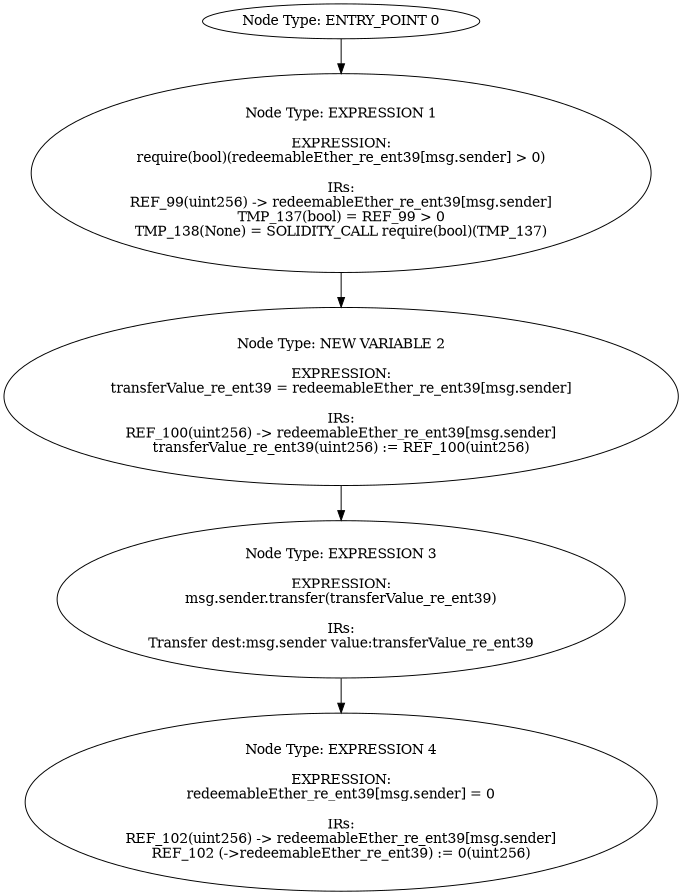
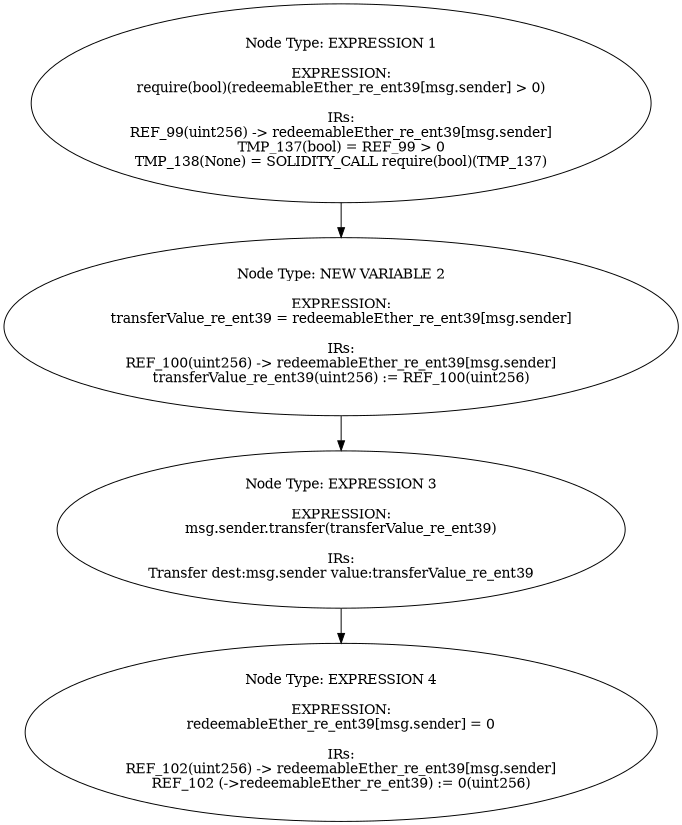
node "Node Type: ENTRY_POINT 0": removed
